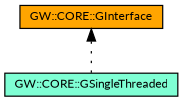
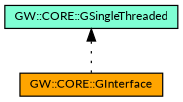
edge "GW::CORE::GSingleThreaded" -> "GW::CORE::GInterface": reversed
